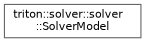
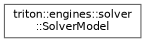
node "triton::solver::solver ::SolverModel": label "triton::solver::solver ::SolverModel" -> "triton::engines::solver ::SolverModel"
